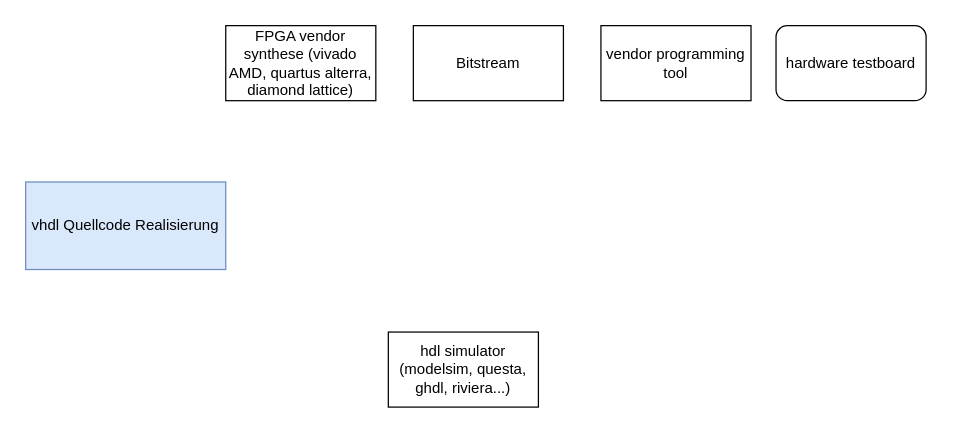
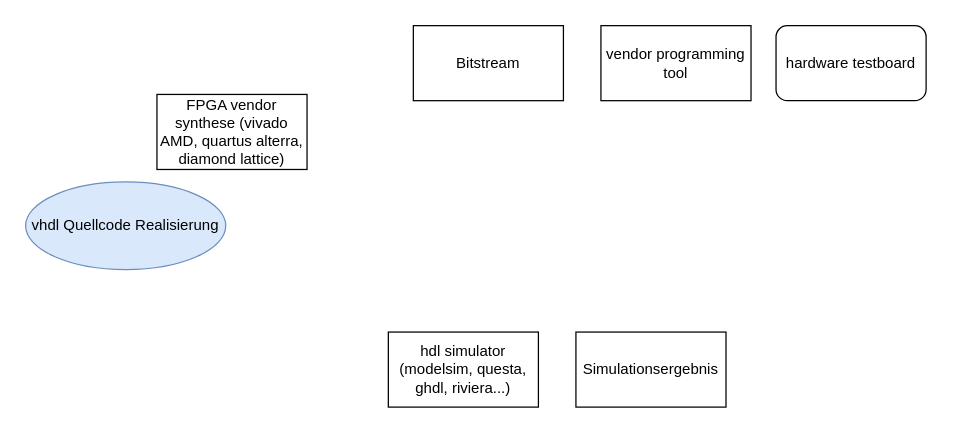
node "FPGA vendor synthese (vivado AMD, quartus alterra, diamond lattice)": moved (301, 63) -> (232, 132)
node "vhdl Quellcode Realisierung": shape rectangle -> ellipse
node "Simulationsergebnis": added
